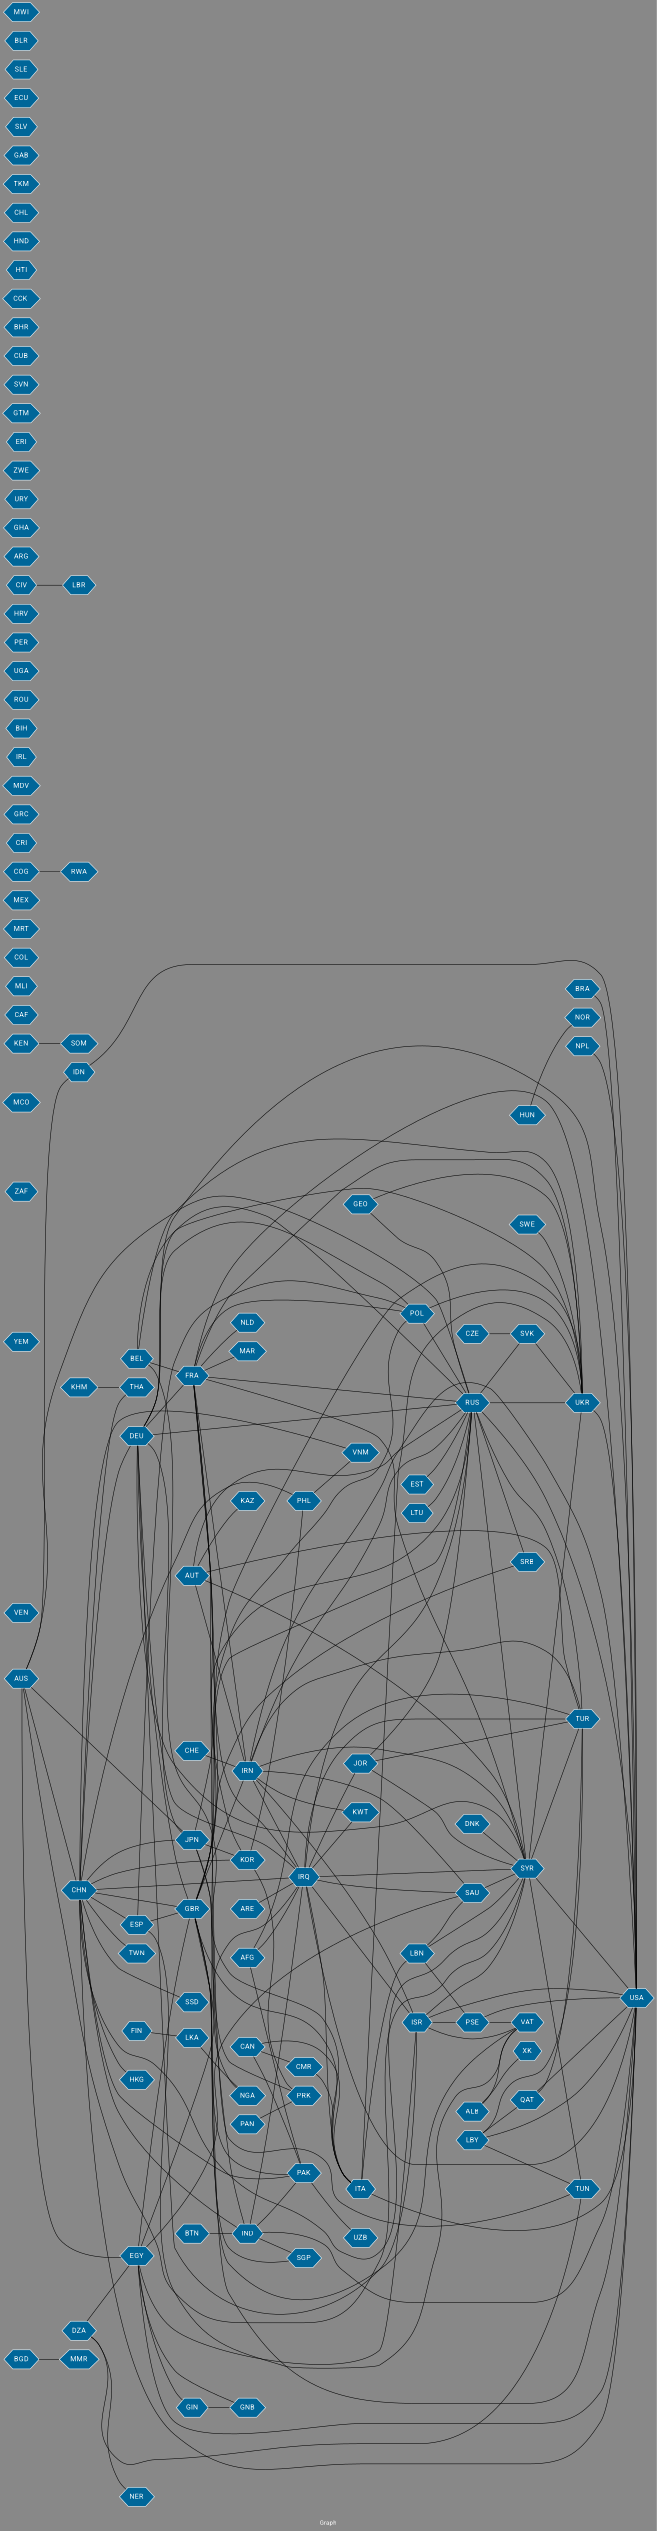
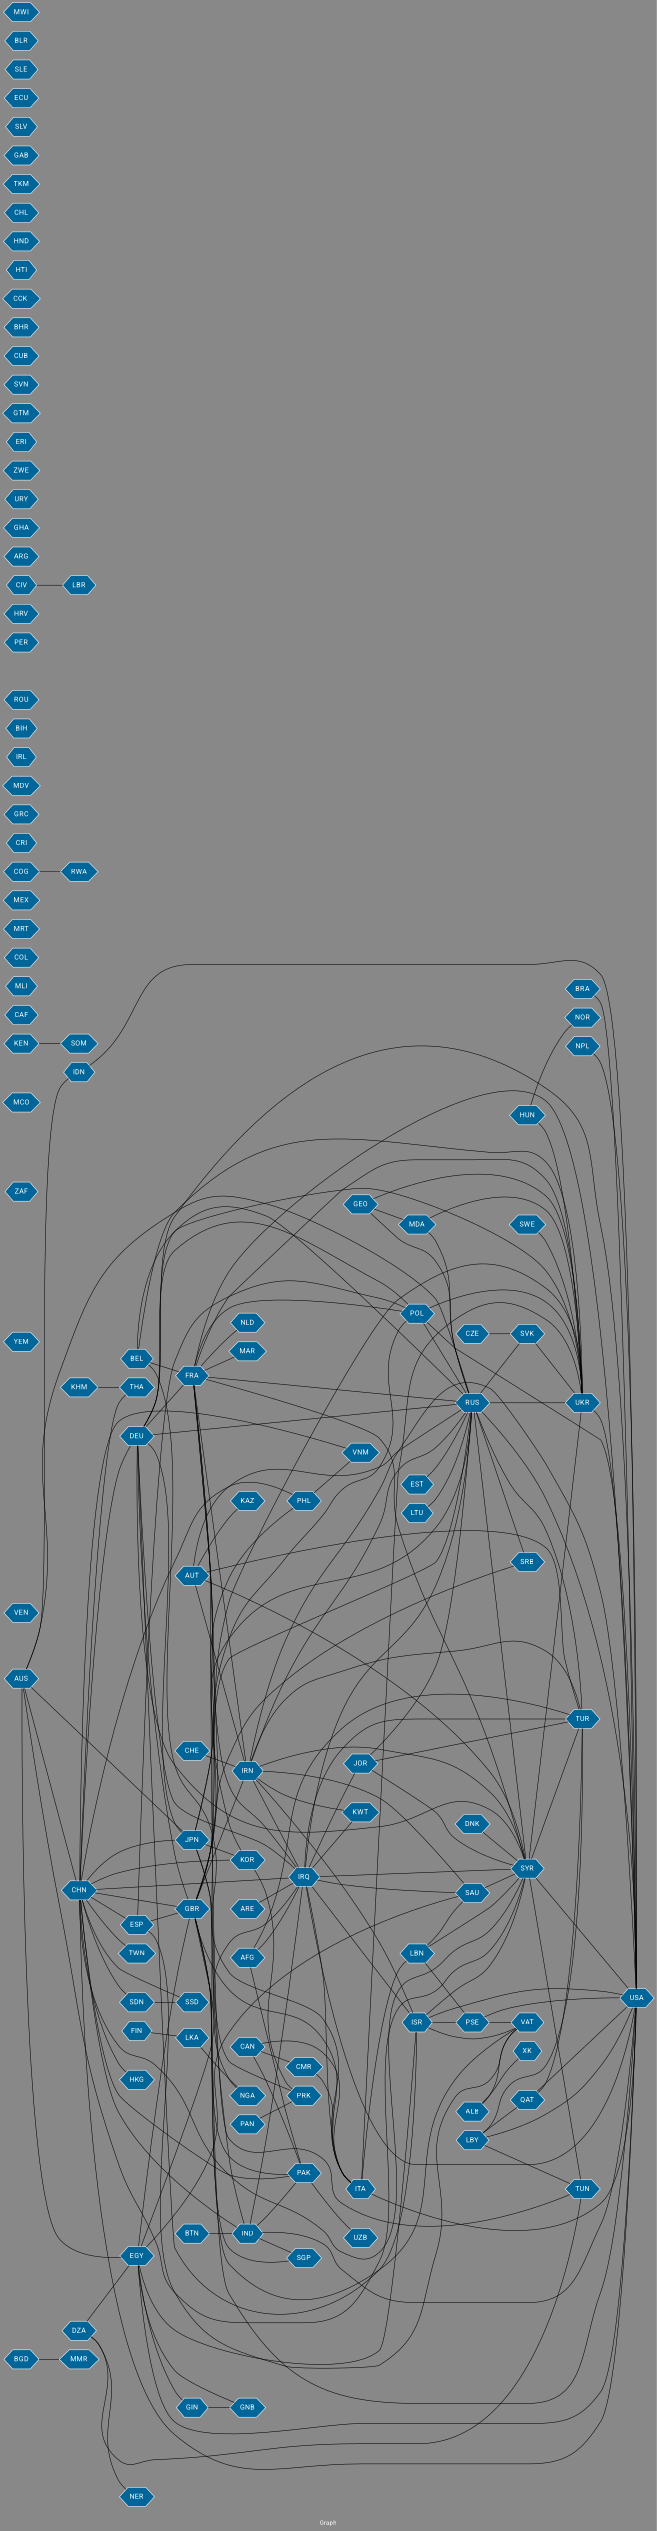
node "UGA": removed
node "MDA": added
edge "HUN" -- "UKR": added
edge "POL" -- "USA": added
edge "PHL" -- "KOR": now "PHL" -- "JPN"
node "SDN": added
